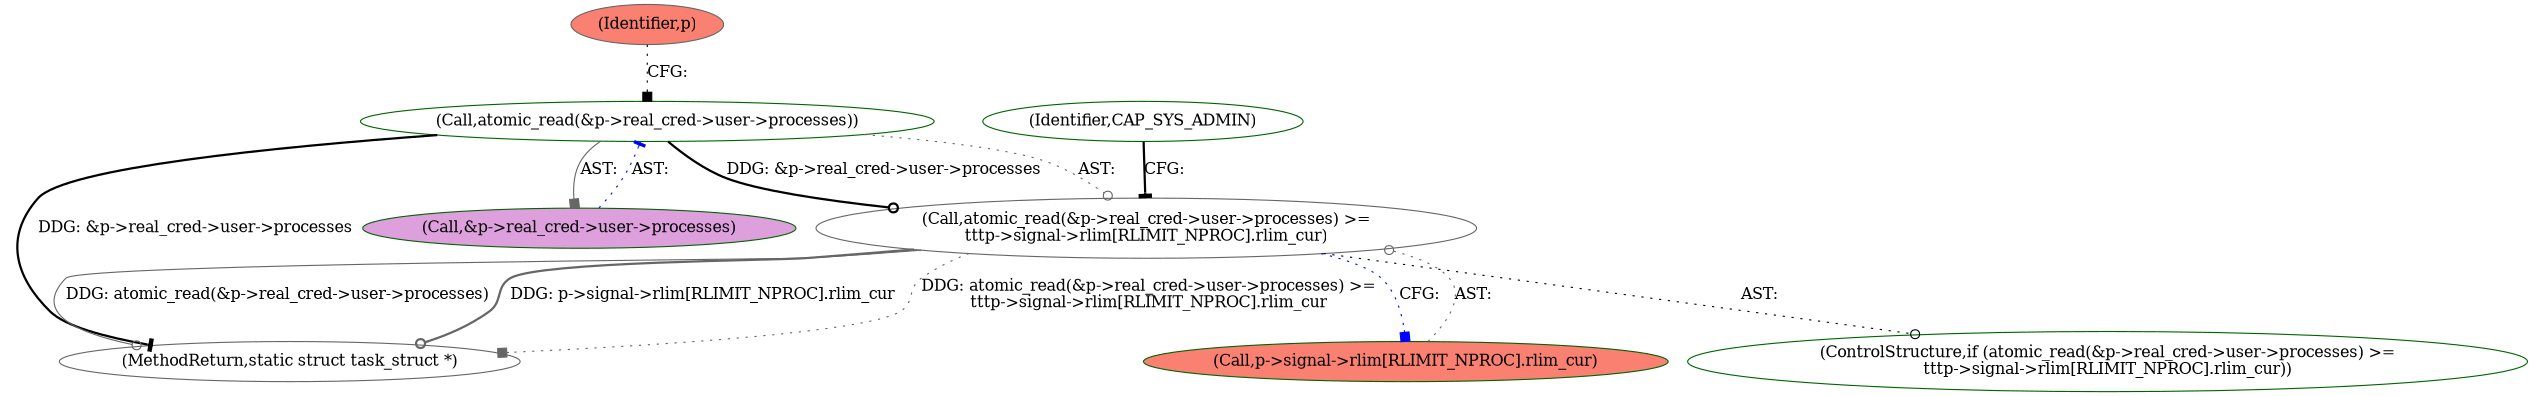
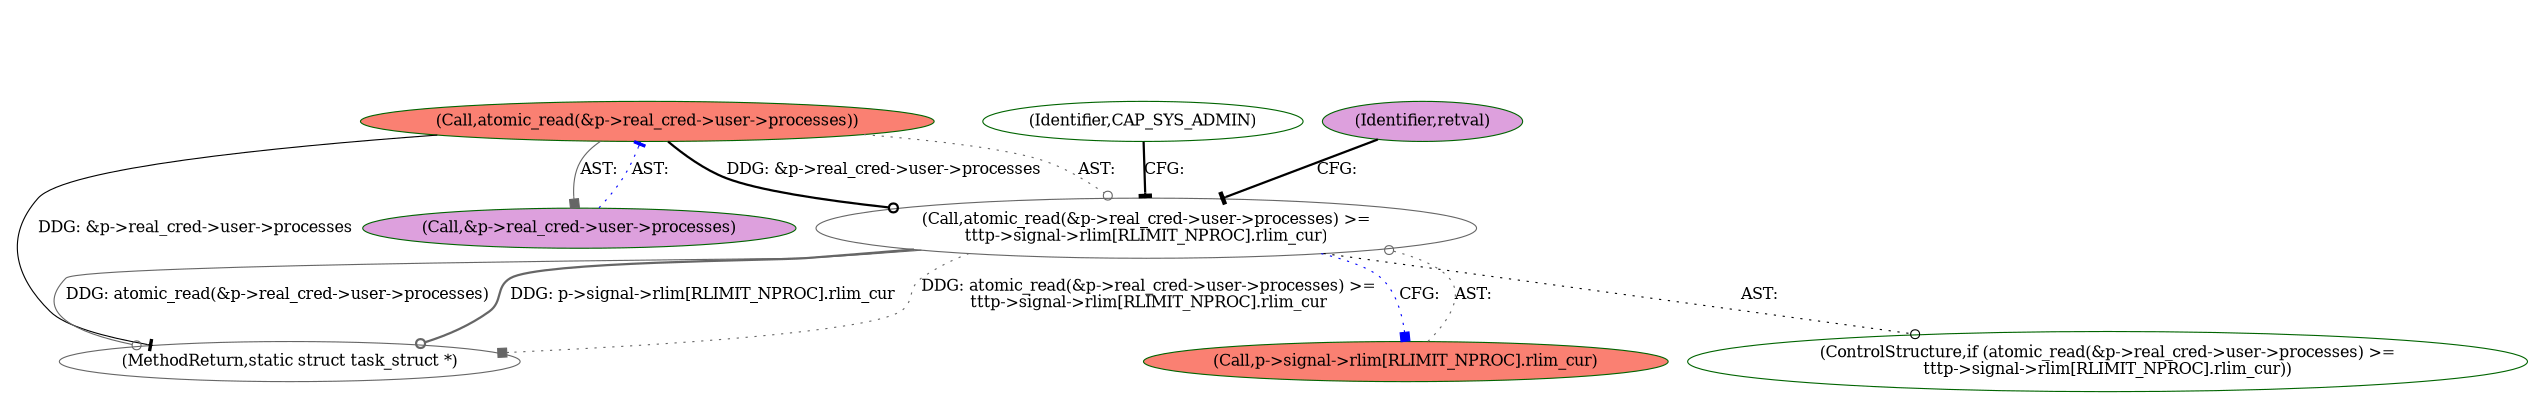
node "(Identifier,p)": removed
node "(Call,atomic_read(&p->real_cred->user->processes))": fillcolor white -> salmon
node "(Identifier,retval)": added
edge "(Call,atomic_read(&p->real_cred->user->processes))" -> "(MethodReturn,static struct task_struct *)": style bold -> solid
